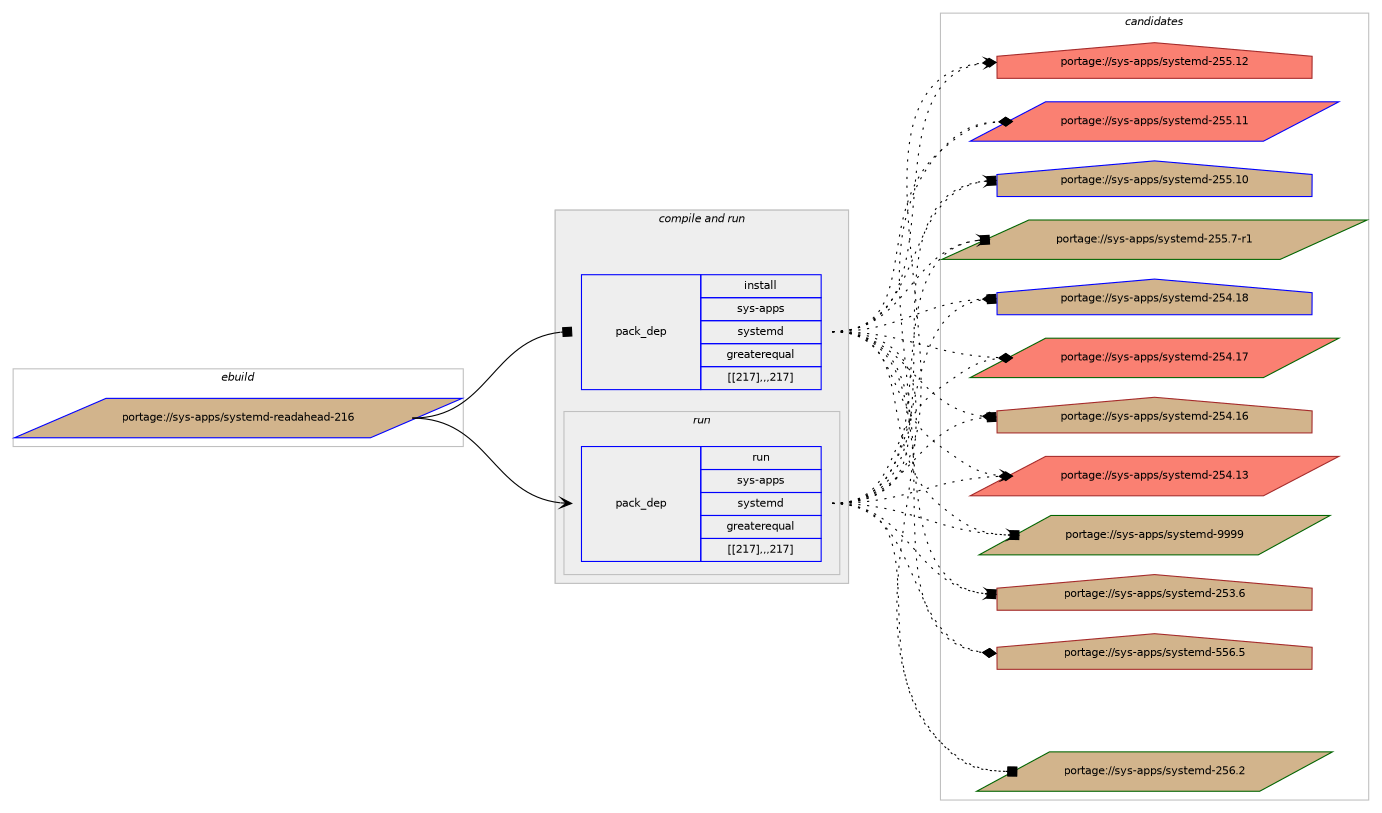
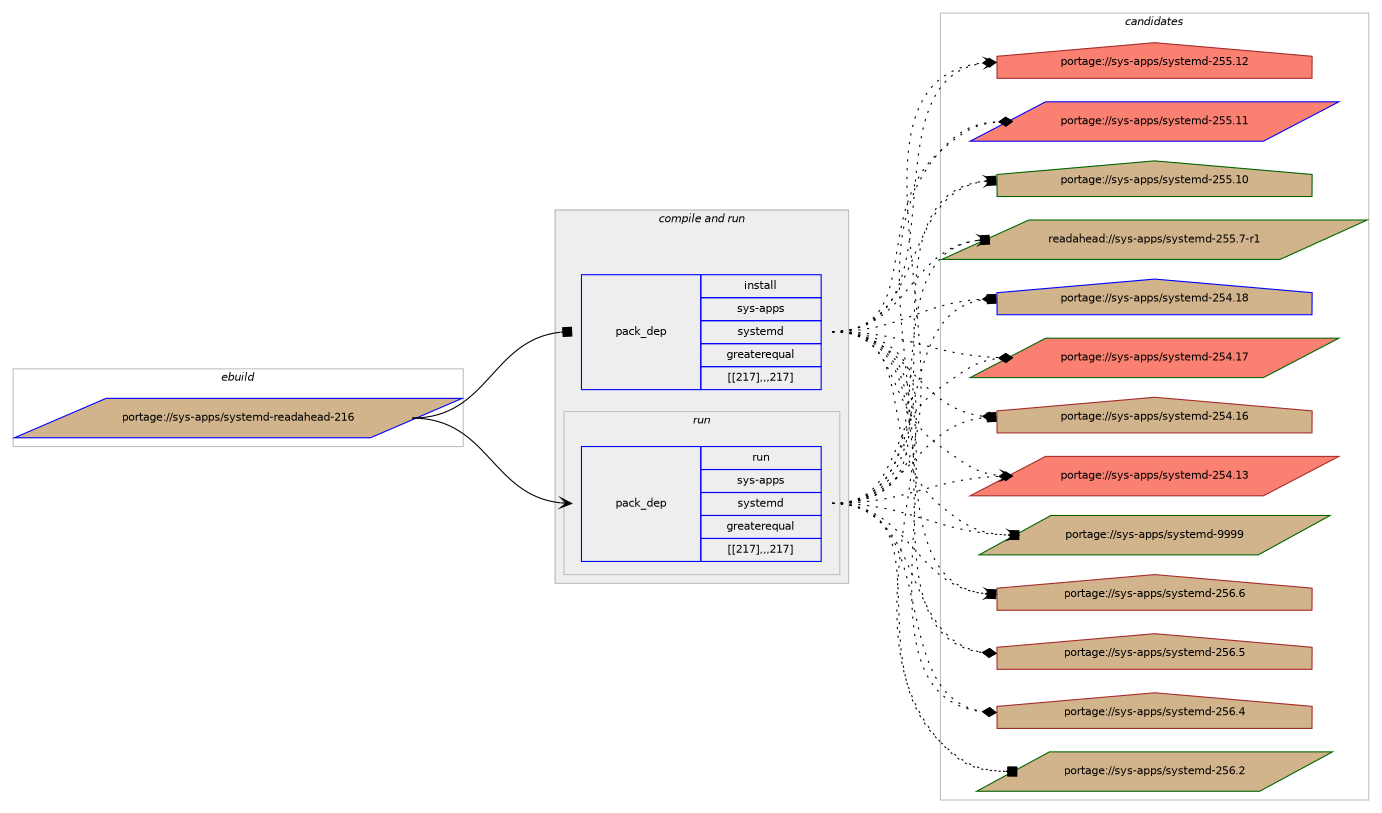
node "portage://sys-apps/systemd-255.10": color blue -> darkgreen
node "portage://sys-apps/systemd-255.7-r1": label "portage://sys-apps/systemd-255.7-r1" -> "readahead://sys-apps/systemd-255.7-r1"
node "portage://sys-apps/systemd-253.6": label "portage://sys-apps/systemd-253.6" -> "portage://sys-apps/systemd-256.6"
node "portage://sys-apps/systemd-556.5": label "portage://sys-apps/systemd-556.5" -> "portage://sys-apps/systemd-256.5"
node "portage://sys-apps/systemd-256.4": added
